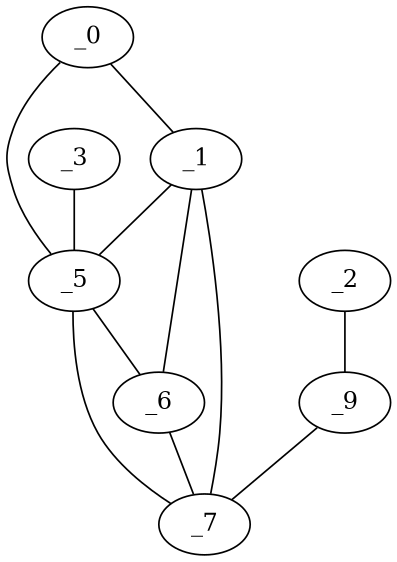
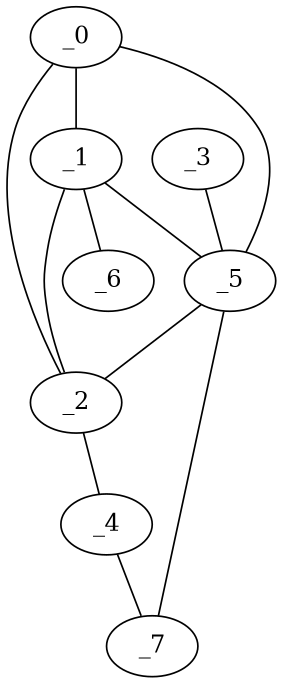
edge "_0" -- "_2": added
edge "_1" -- "_7": now "_1" -- "_2"
edge "_5" -- "_6": now "_5" -- "_2"
node "_9": label "_9" -> "_4"
edge "_6" -- "_7": removed
